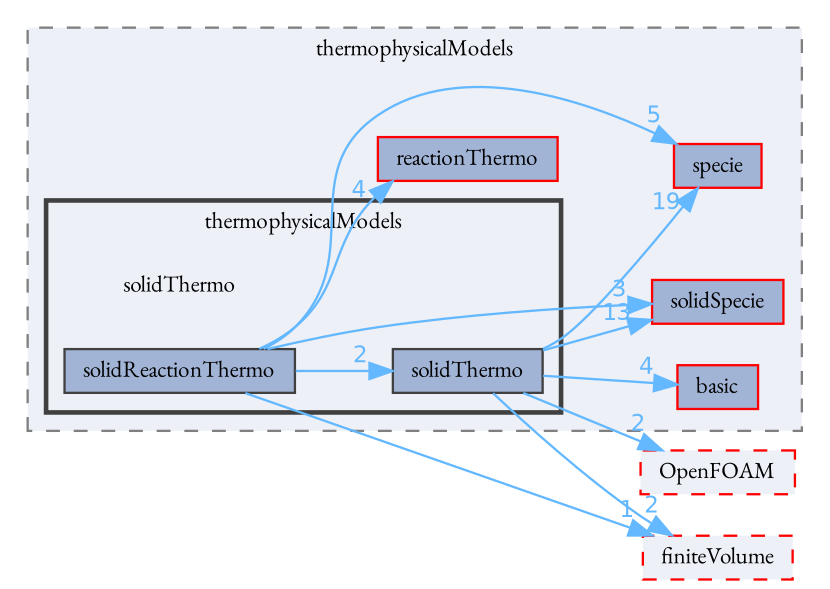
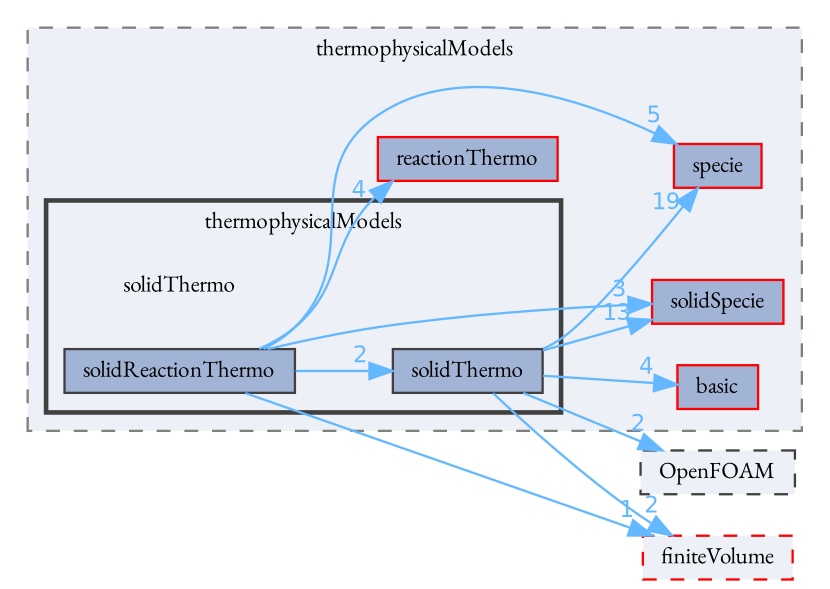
node "OpenFOAM": color red -> grey25
